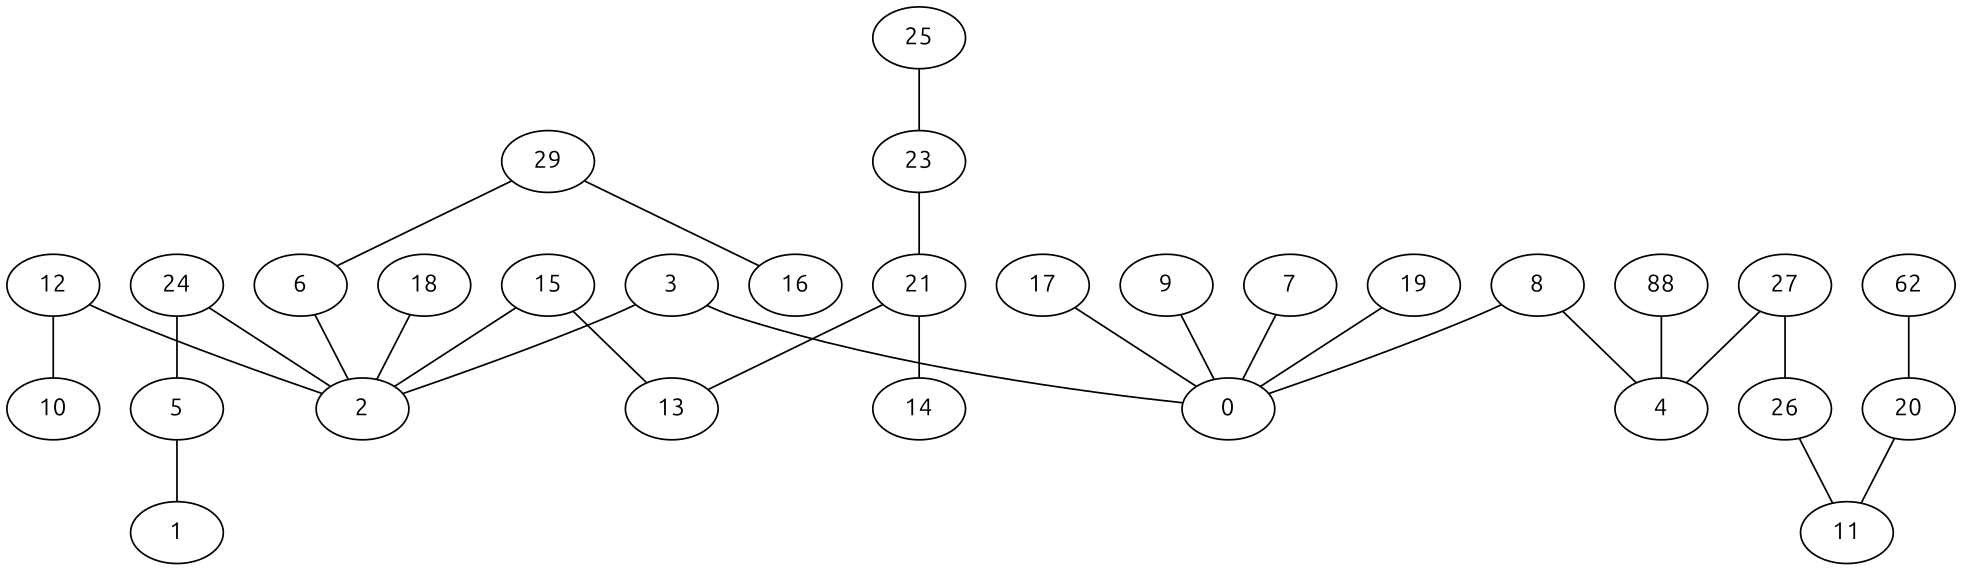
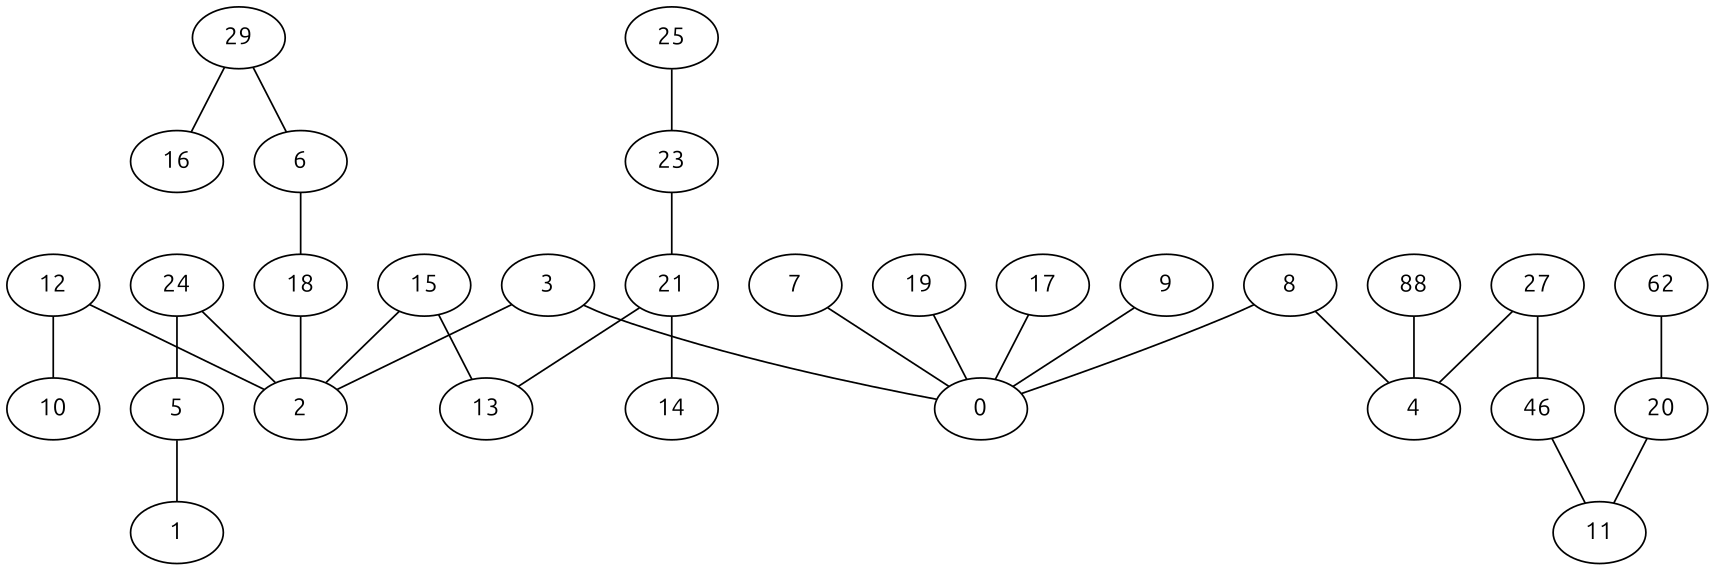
edge "6" -- "2": now "6" -- "18"
node "26": label "26" -> "46"
